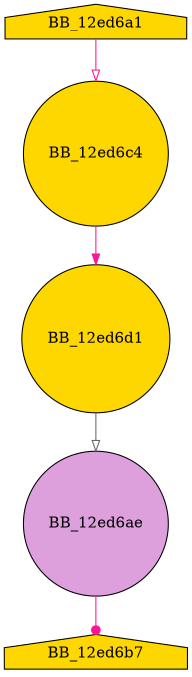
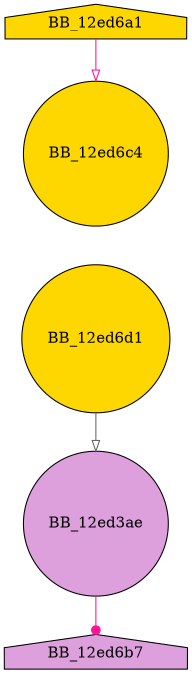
edge "BB_12ed6c4" -> "BB_12ed6d1": removed
node "BB_12ed6ae": label "BB_12ed6ae" -> "BB_12ed3ae"
node "BB_12ed6b7": fillcolor gold -> plum
